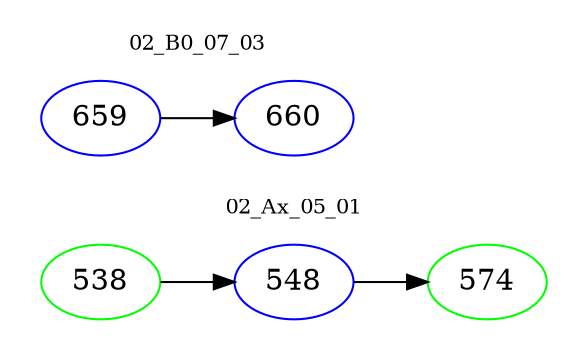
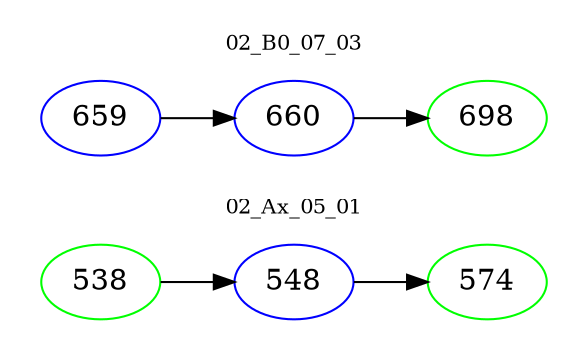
node "698": added
